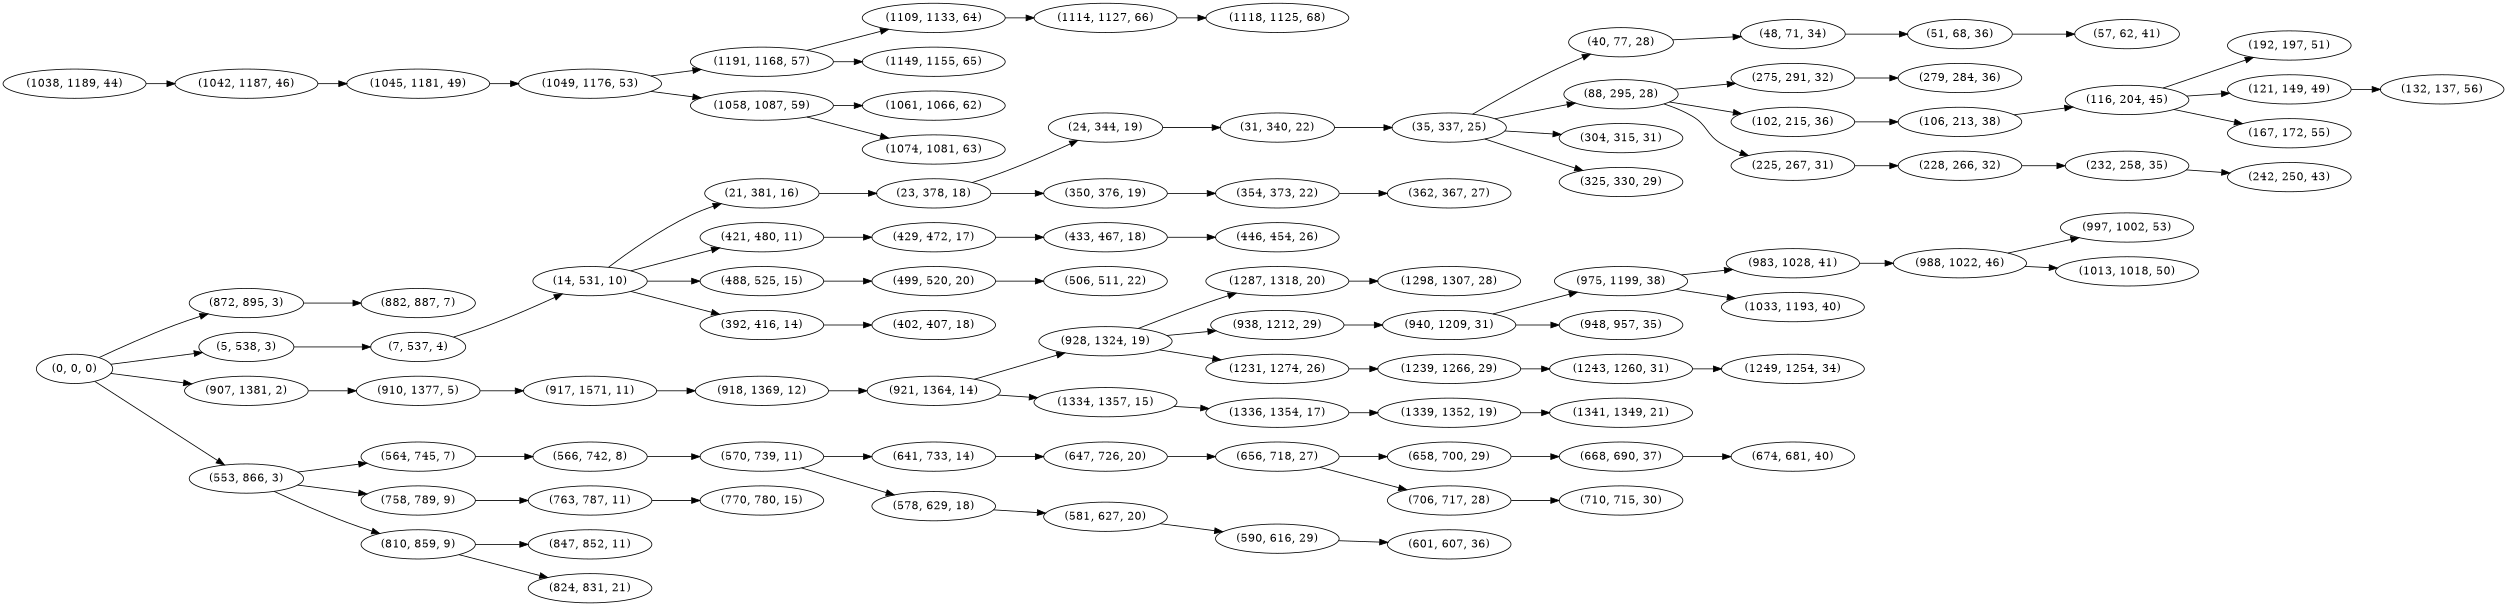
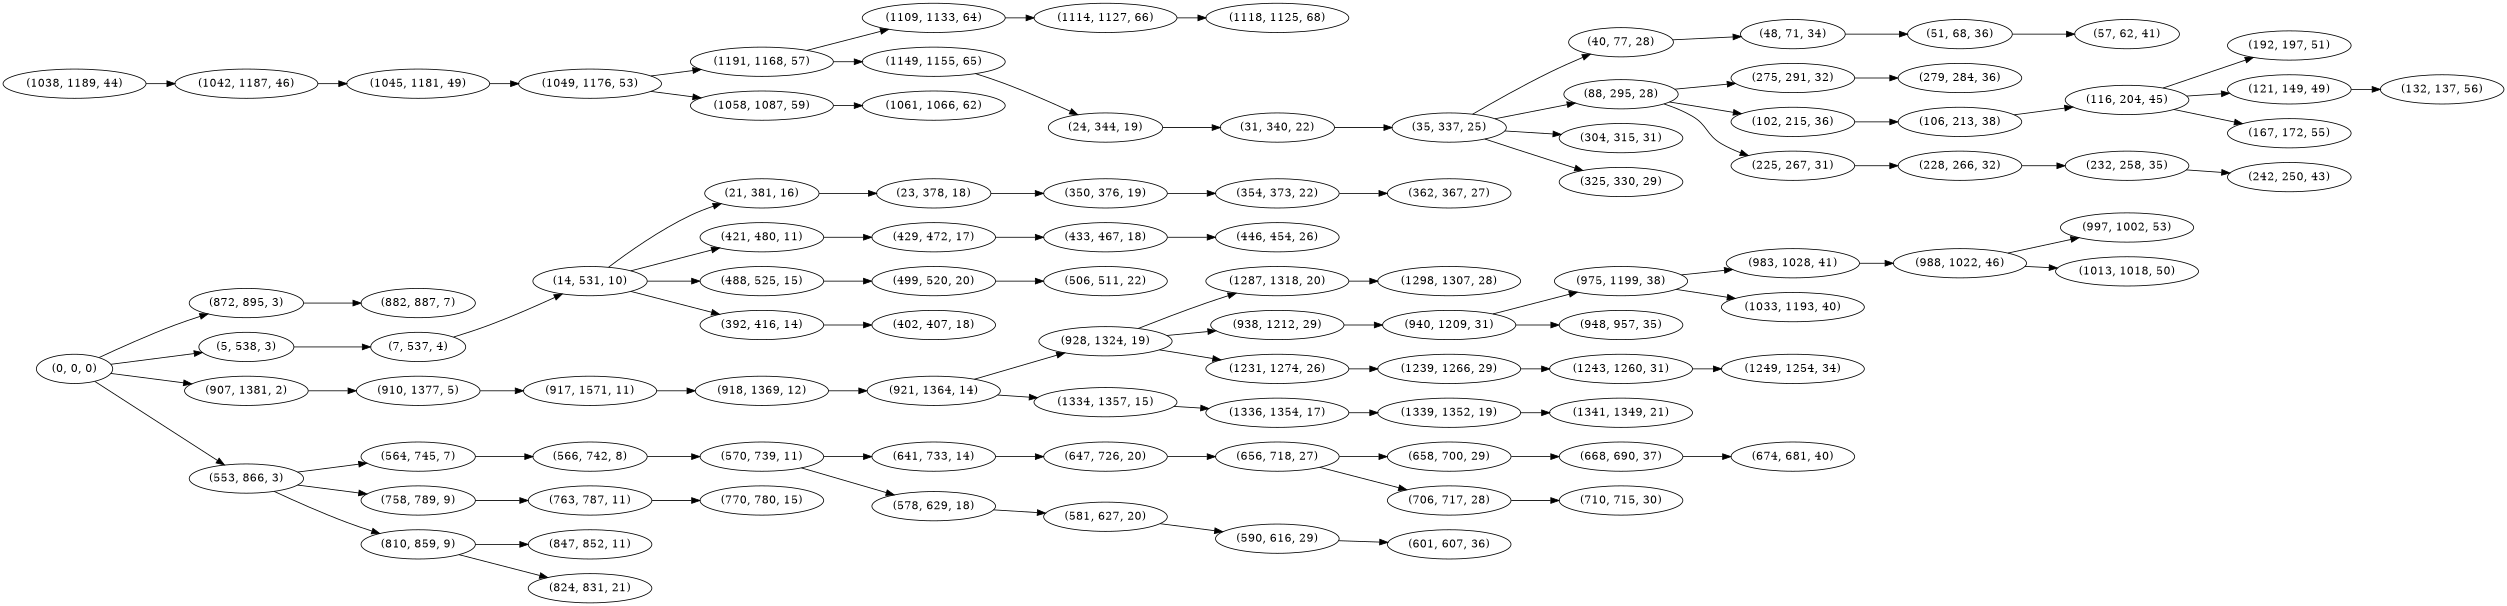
node "(1074, 1081, 63)": removed
edge "(23, 378, 18)" -> "(24, 344, 19)": now "(1149, 1155, 65)" -> "(24, 344, 19)"
